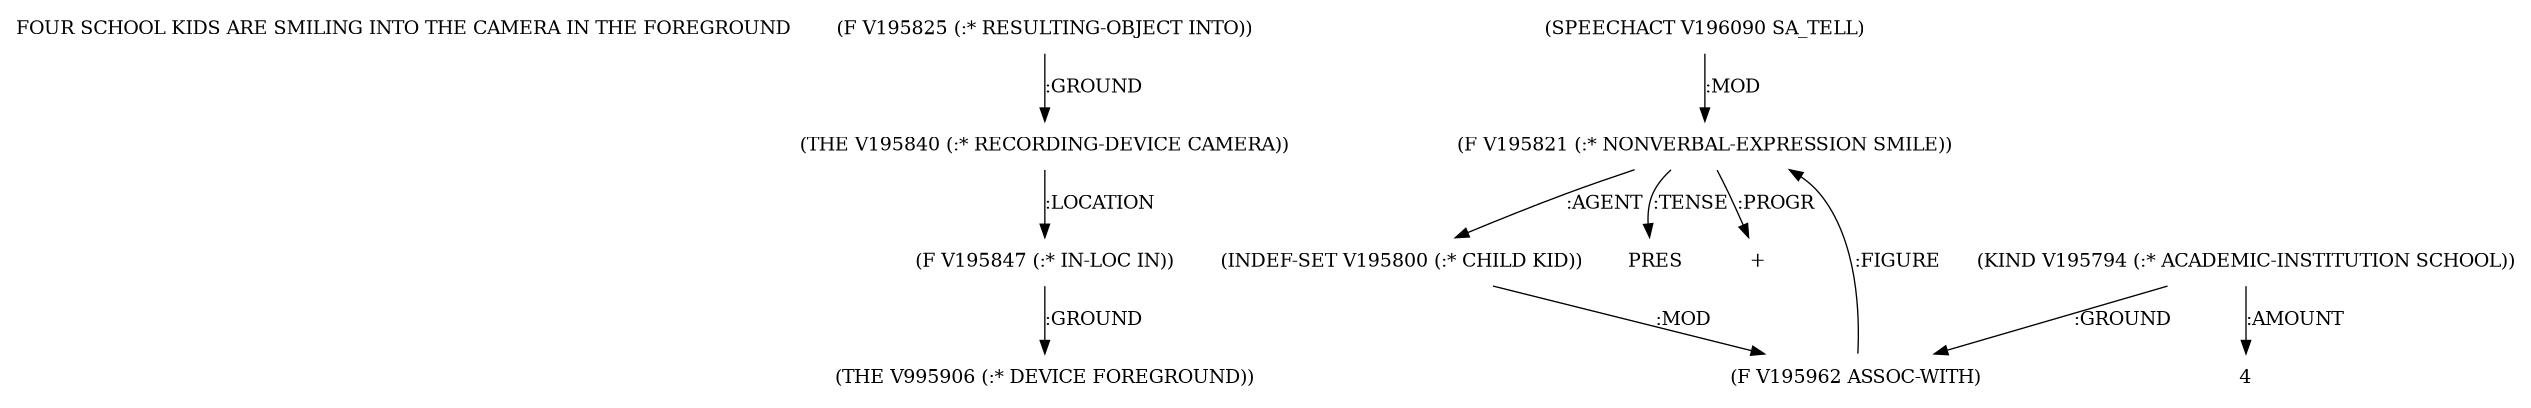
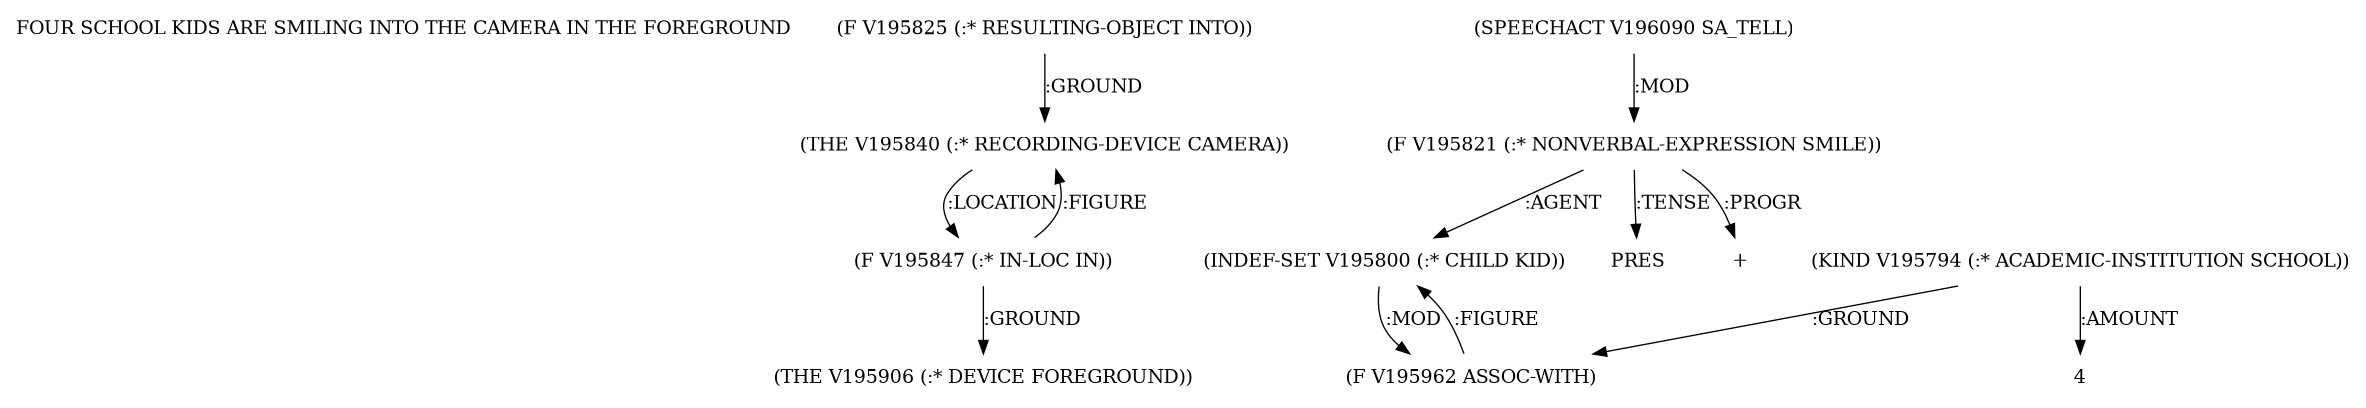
edge "(F V195847 (:* IN-LOC IN))" -> "(THE V195840 (:* RECORDING-DEVICE CAMERA))": added, label ":FIGURE"
edge "(F V195962 ASSOC-WITH)" -> "(F V195821 (:* NONVERBAL-EXPRESSION SMILE))": now "(F V195962 ASSOC-WITH)" -> "(INDEF-SET V195800 (:* CHILD KID))"
node "(THE V995906 (:* DEVICE FOREGROUND))": label "(THE V995906 (:* DEVICE FOREGROUND))" -> "(THE V195906 (:* DEVICE FOREGROUND))"
